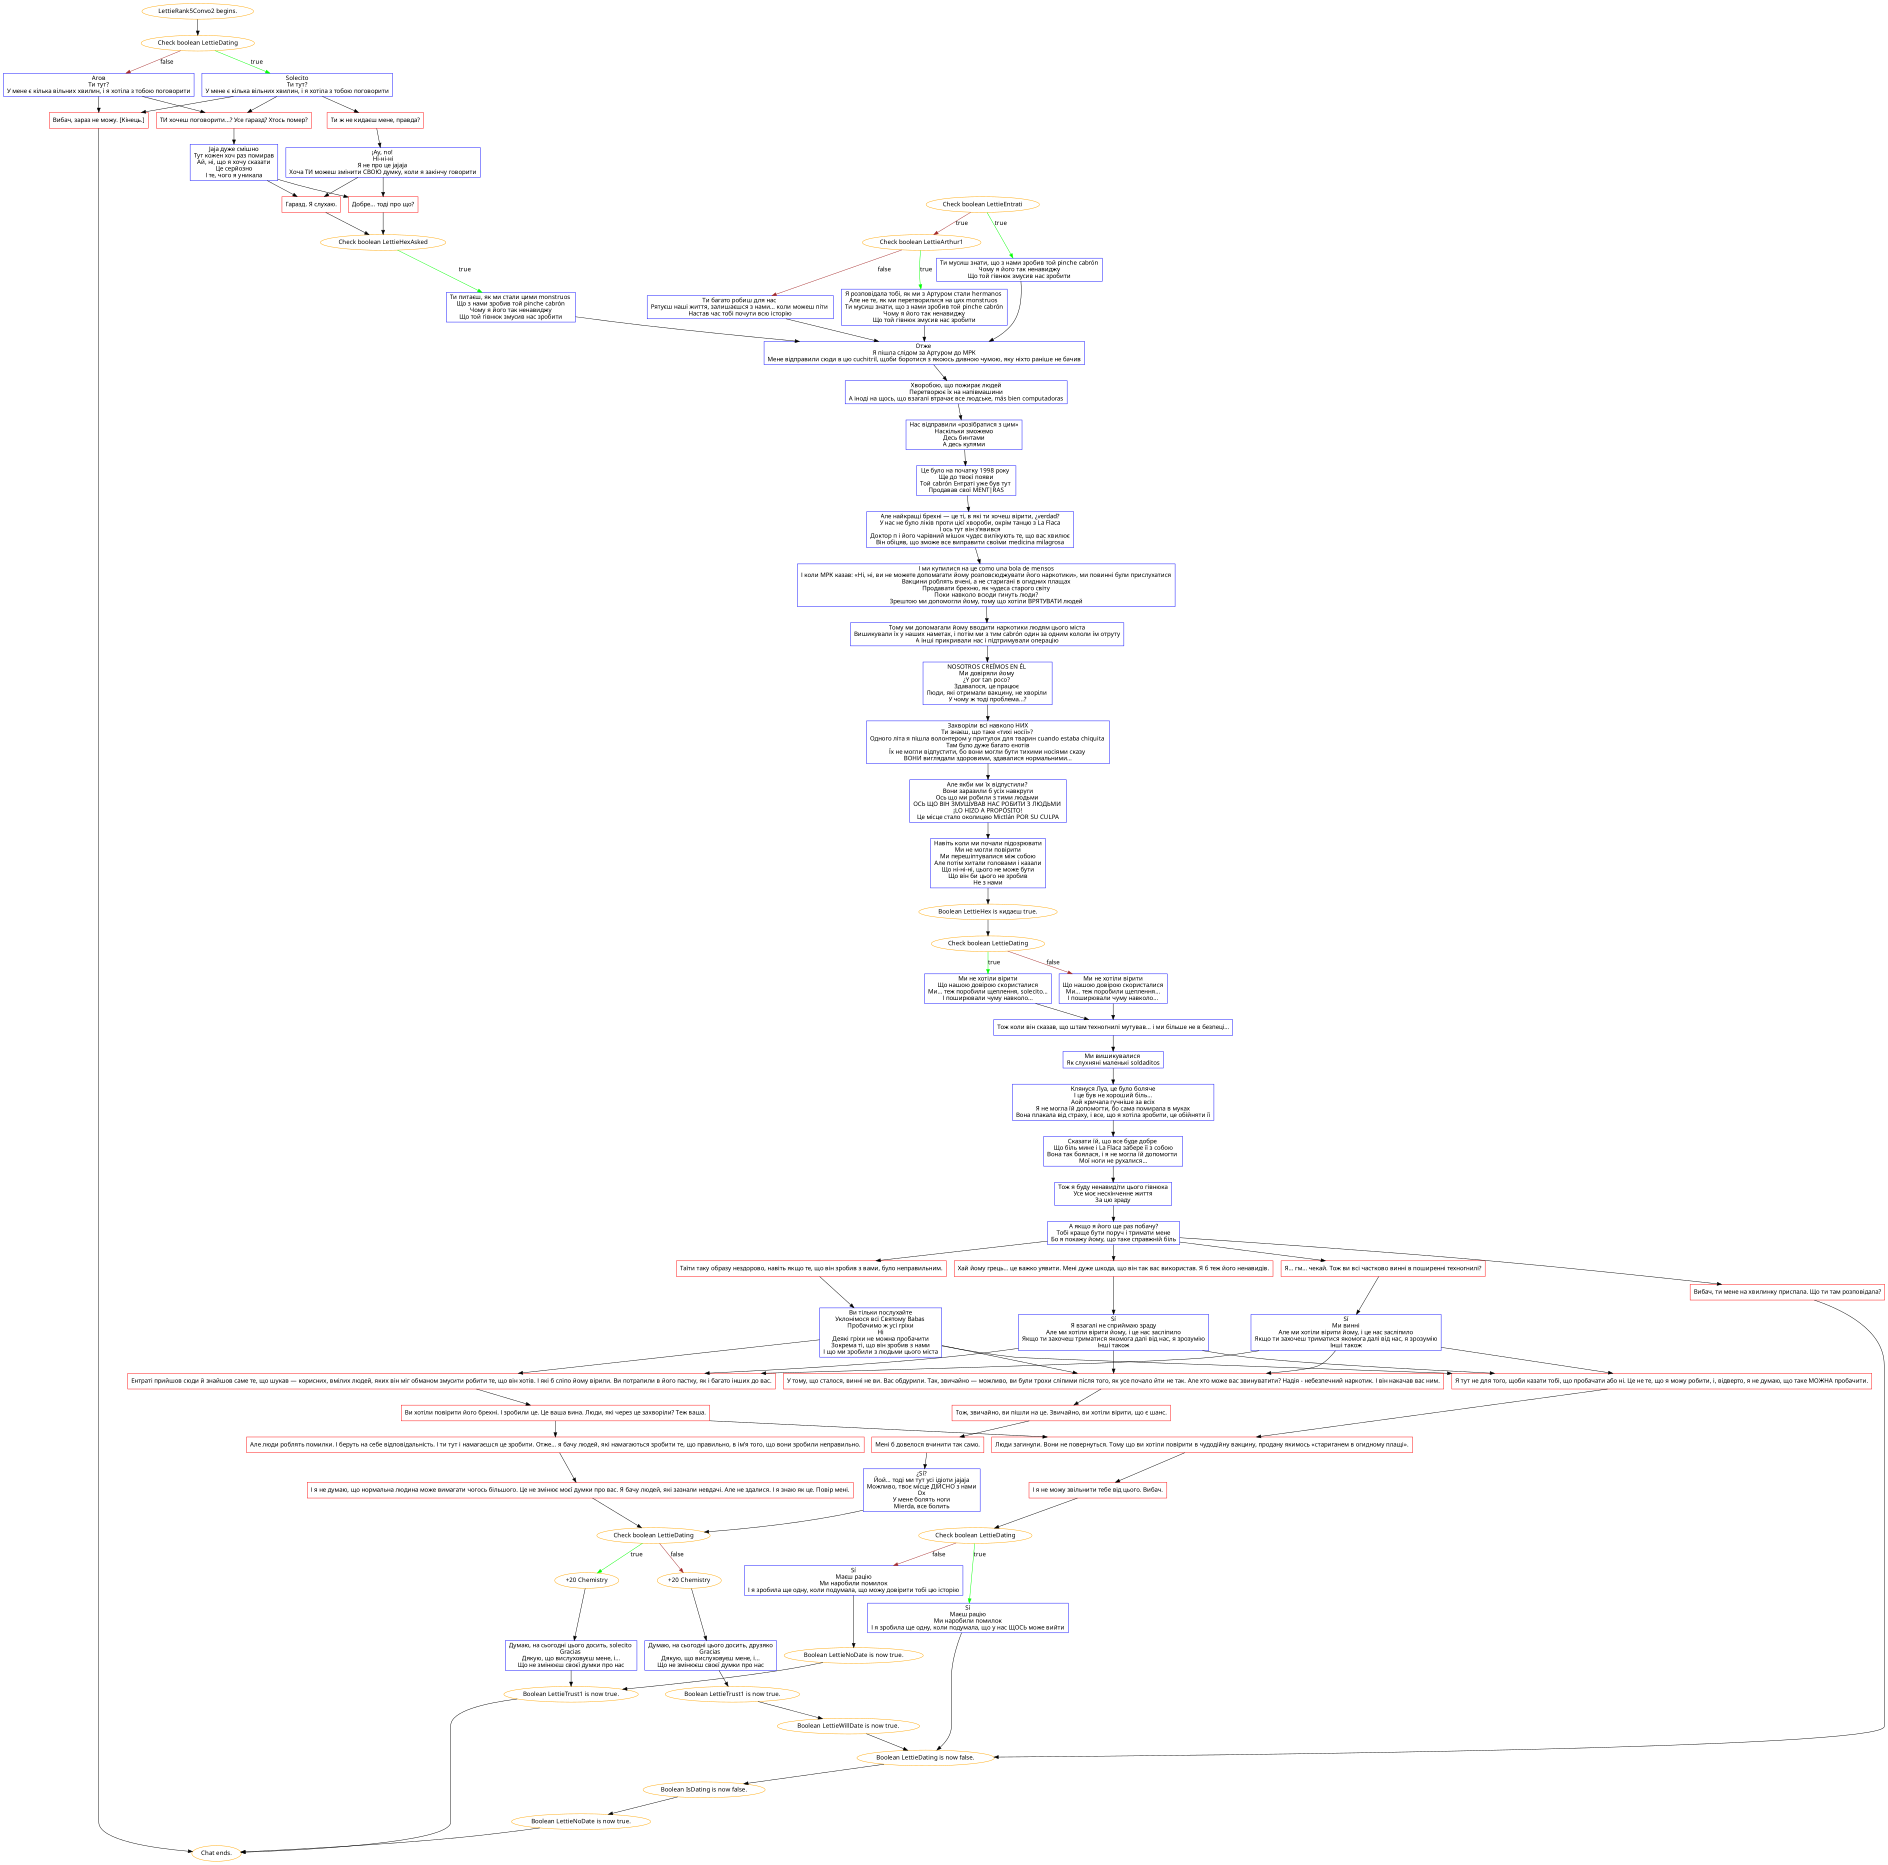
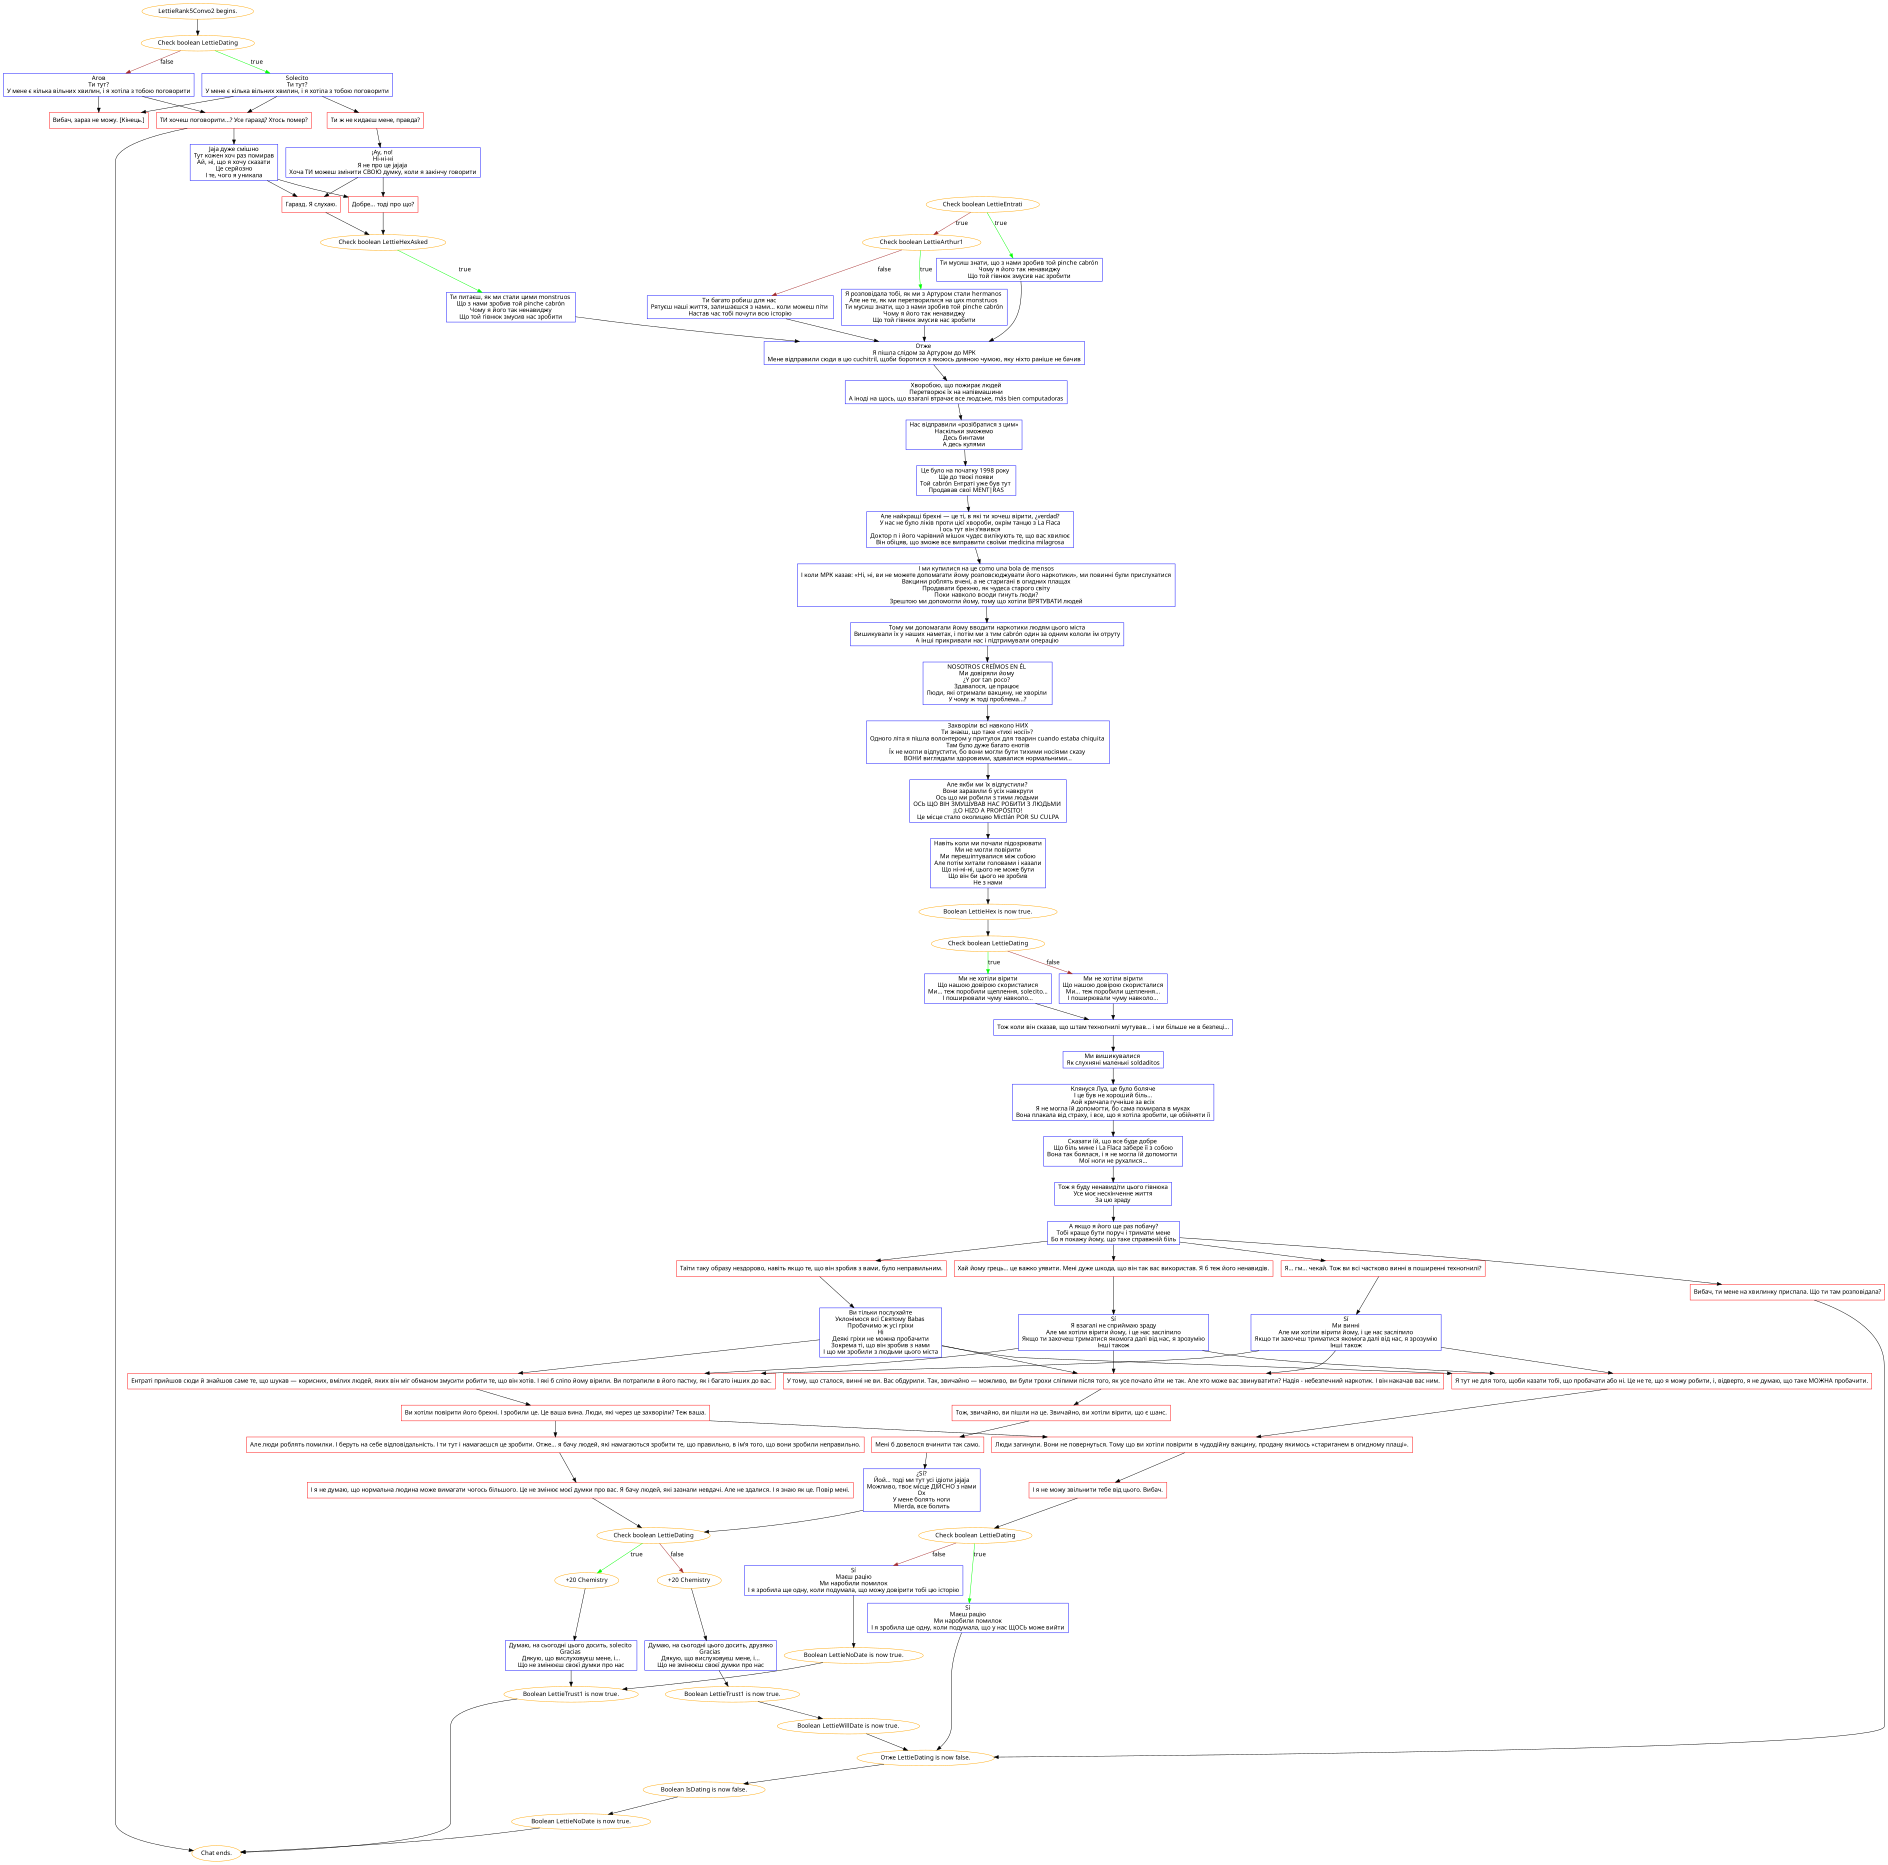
node "Boolean LettieHex is кидаєш true.": label "Boolean LettieHex is кидаєш true." -> "Boolean LettieHex is now true."
edge "Вибач, зараз не можу. [Кінець.]" -> "Chat ends.": now "ТИ хочеш поговорити…? Усе гаразд? Хтось помер?" -> "Chat ends."
node "Boolean LettieDating is now false.": label "Boolean LettieDating is now false." -> "Отже LettieDating is now false."
